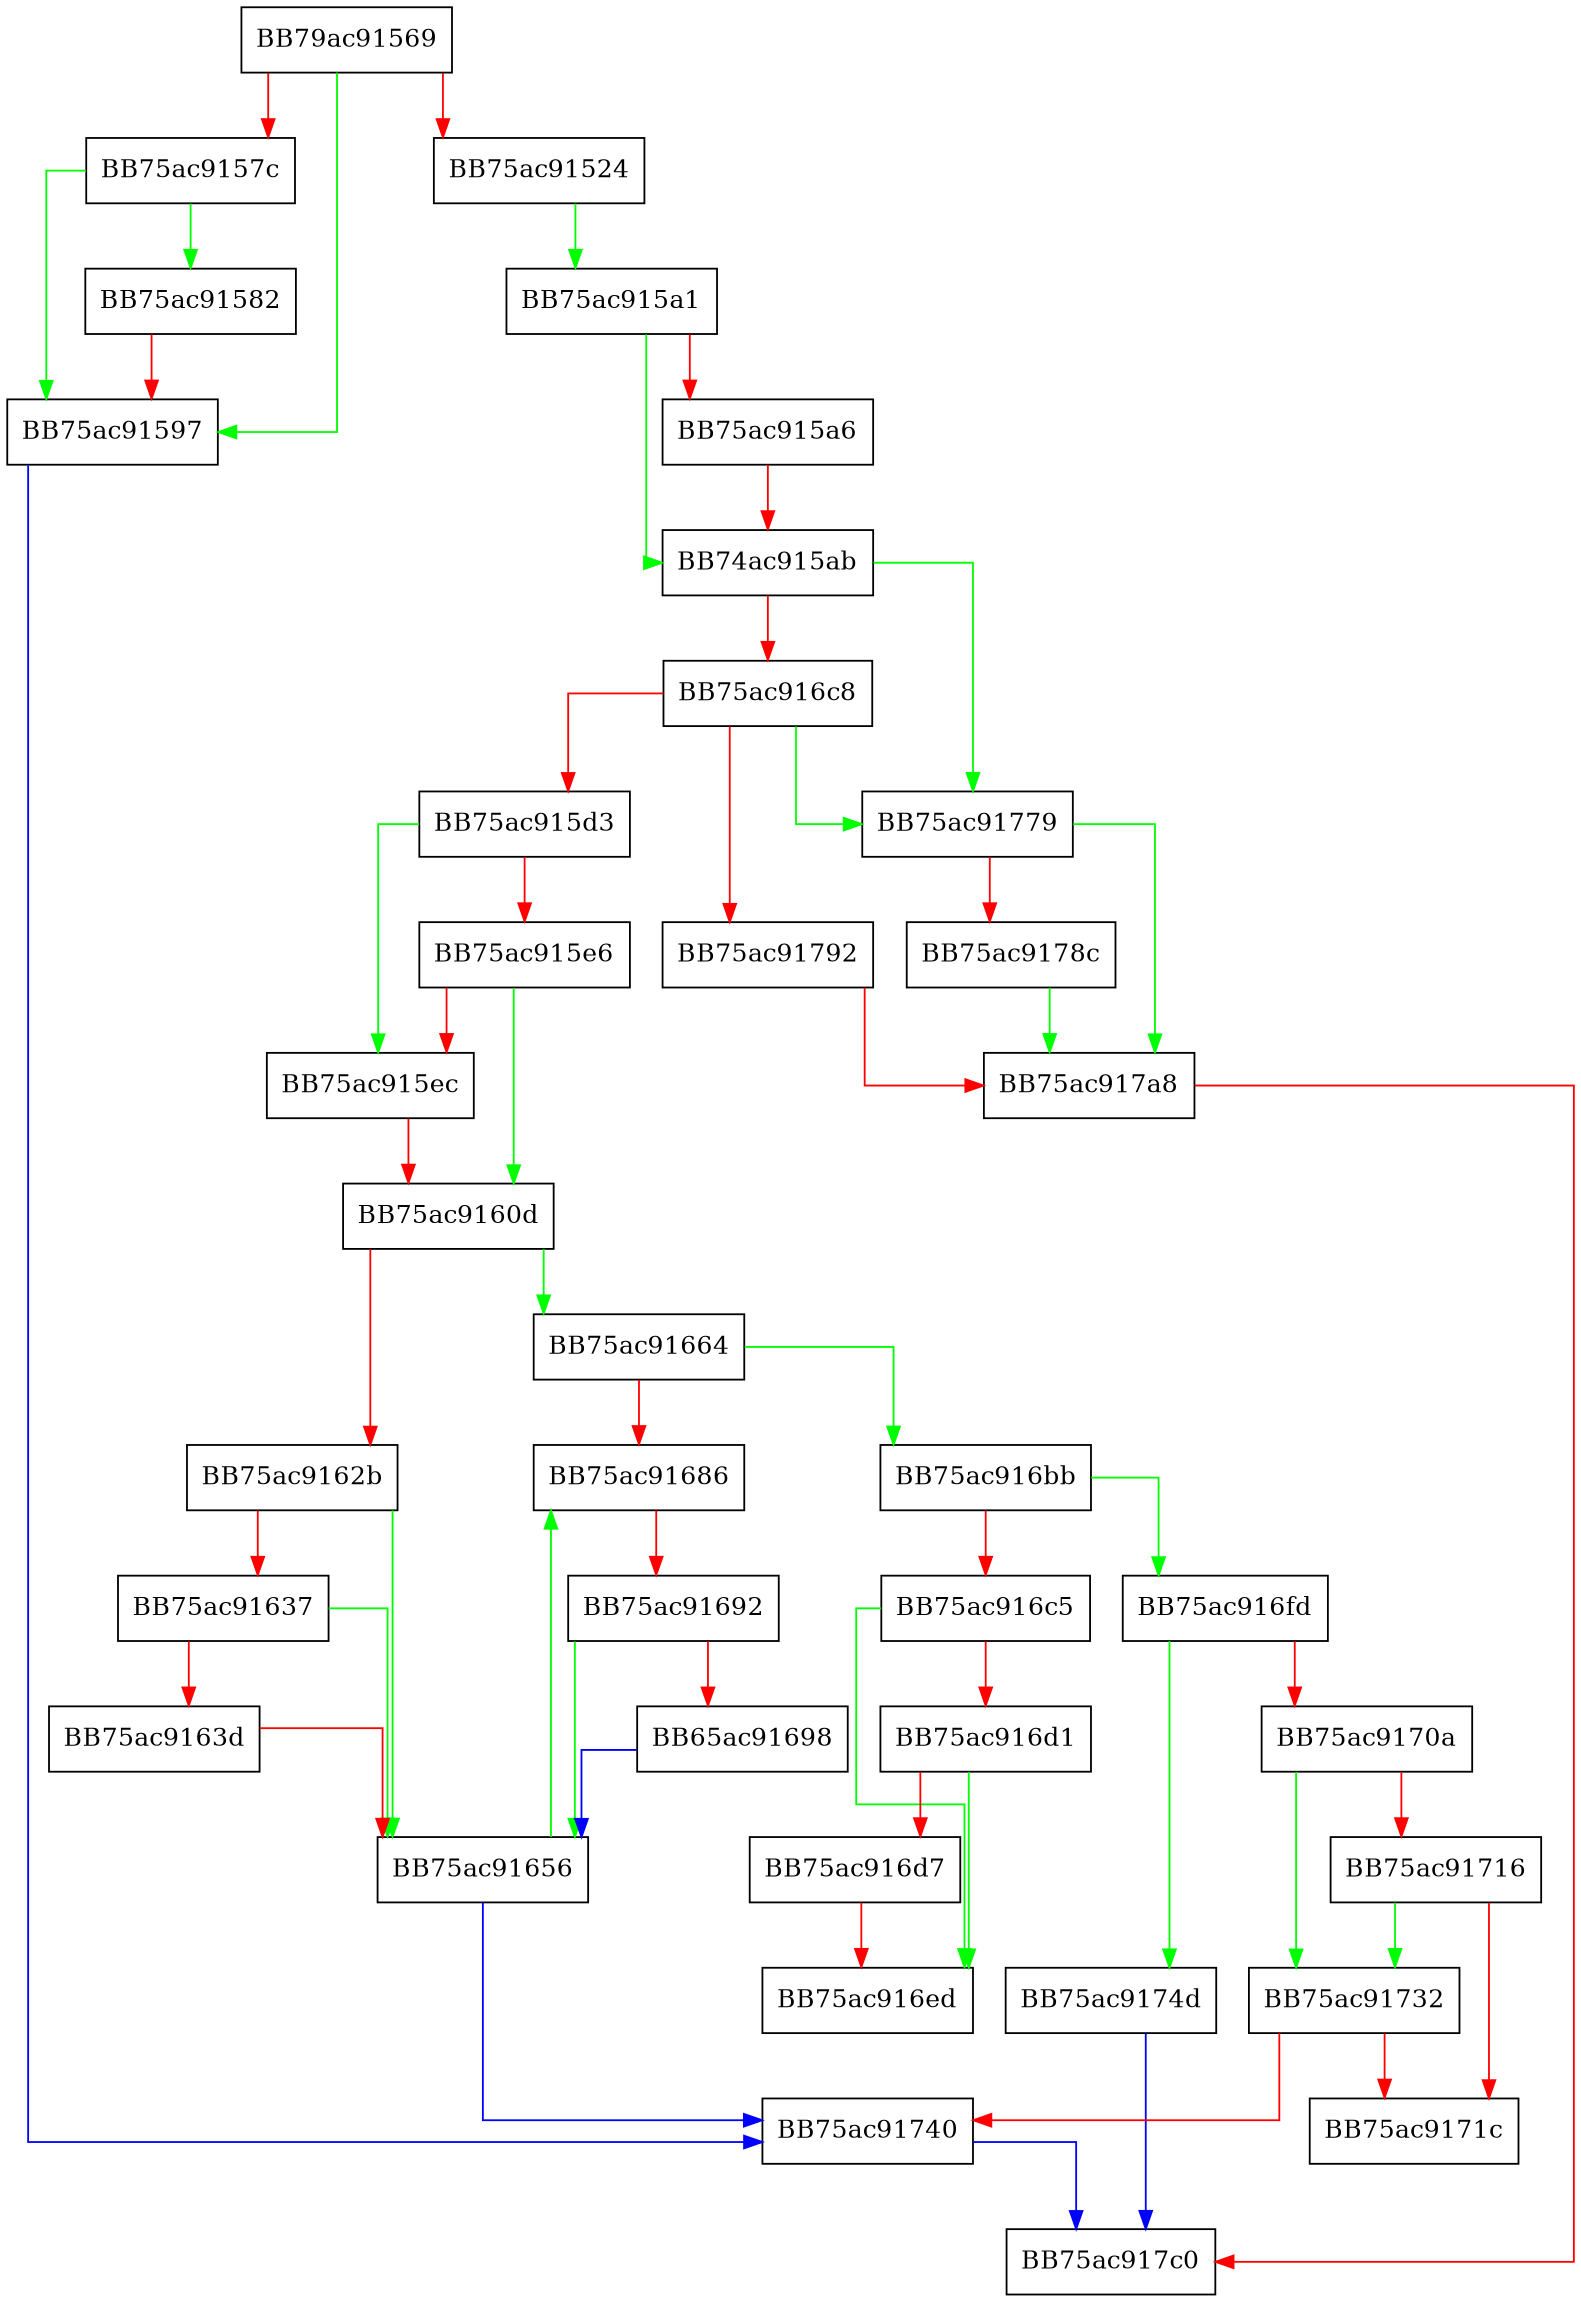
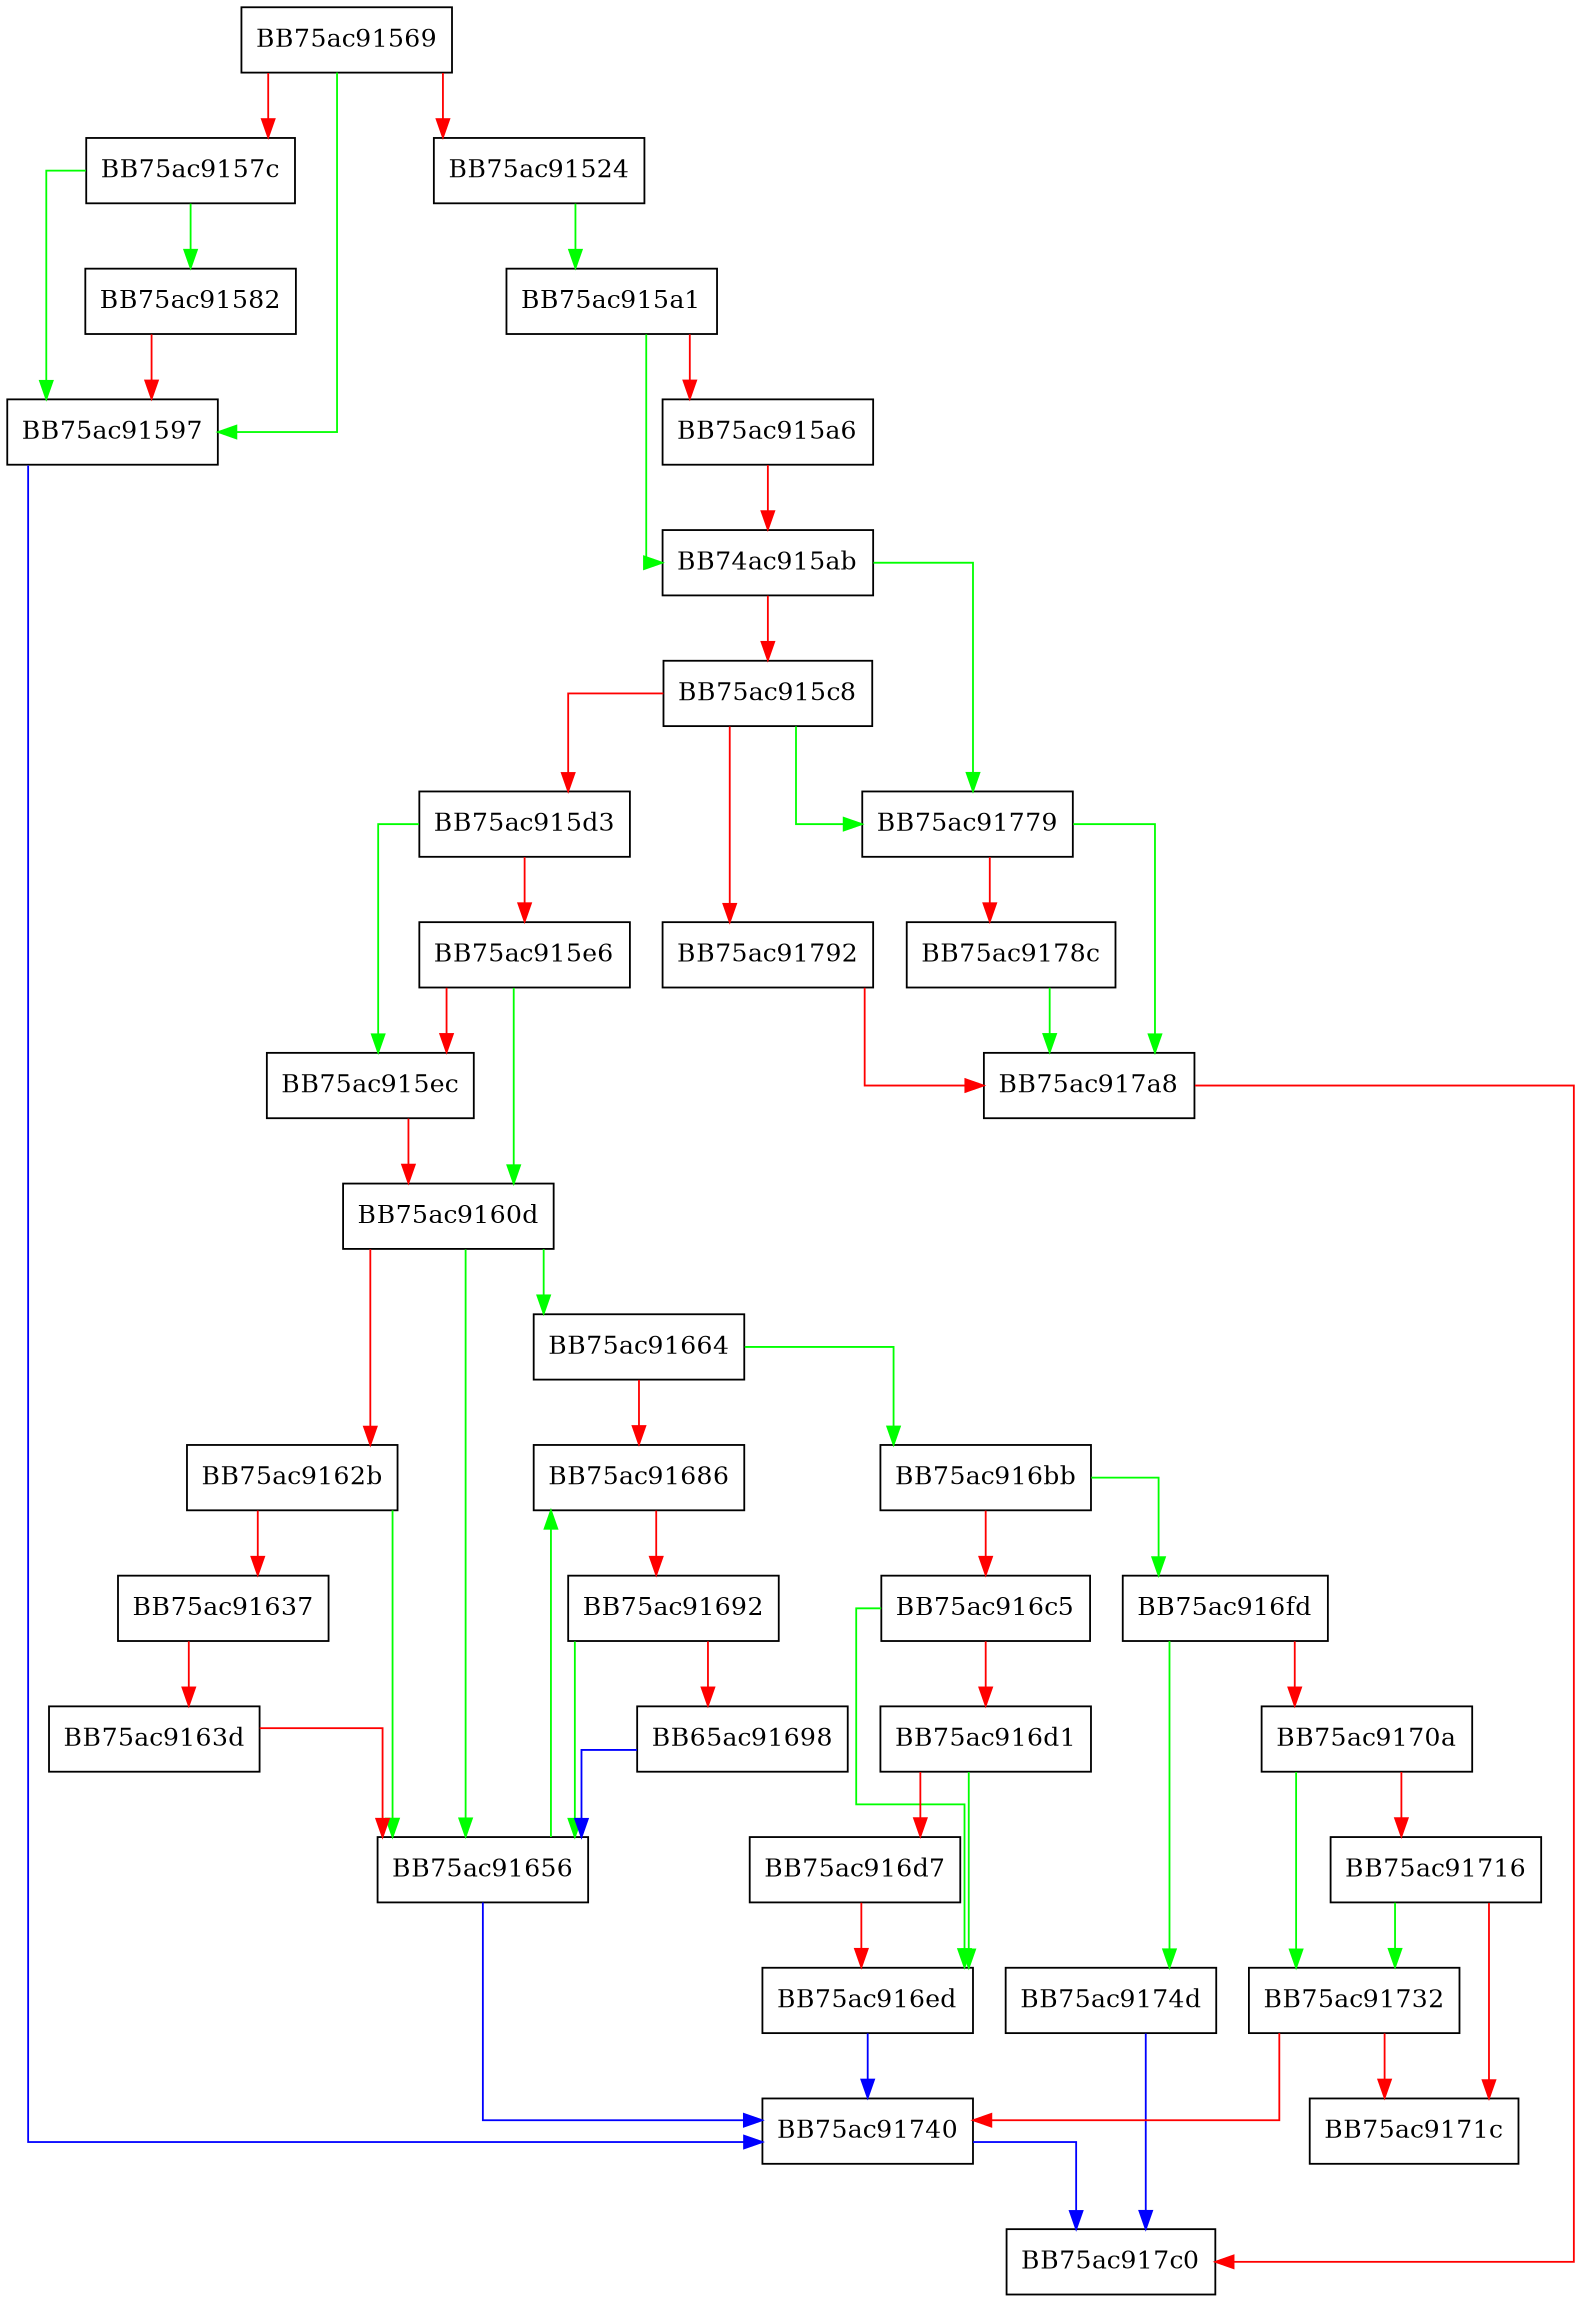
node "BB79ac91569": label "BB79ac91569" -> "BB75ac91569"
node "BB75ac916c8": label "BB75ac916c8" -> "BB75ac915c8"
edge "BB75ac91637" -> "BB75ac91656": now "BB75ac9160d" -> "BB75ac91656"
edge "BB75ac916ed" -> "BB75ac91740": added
